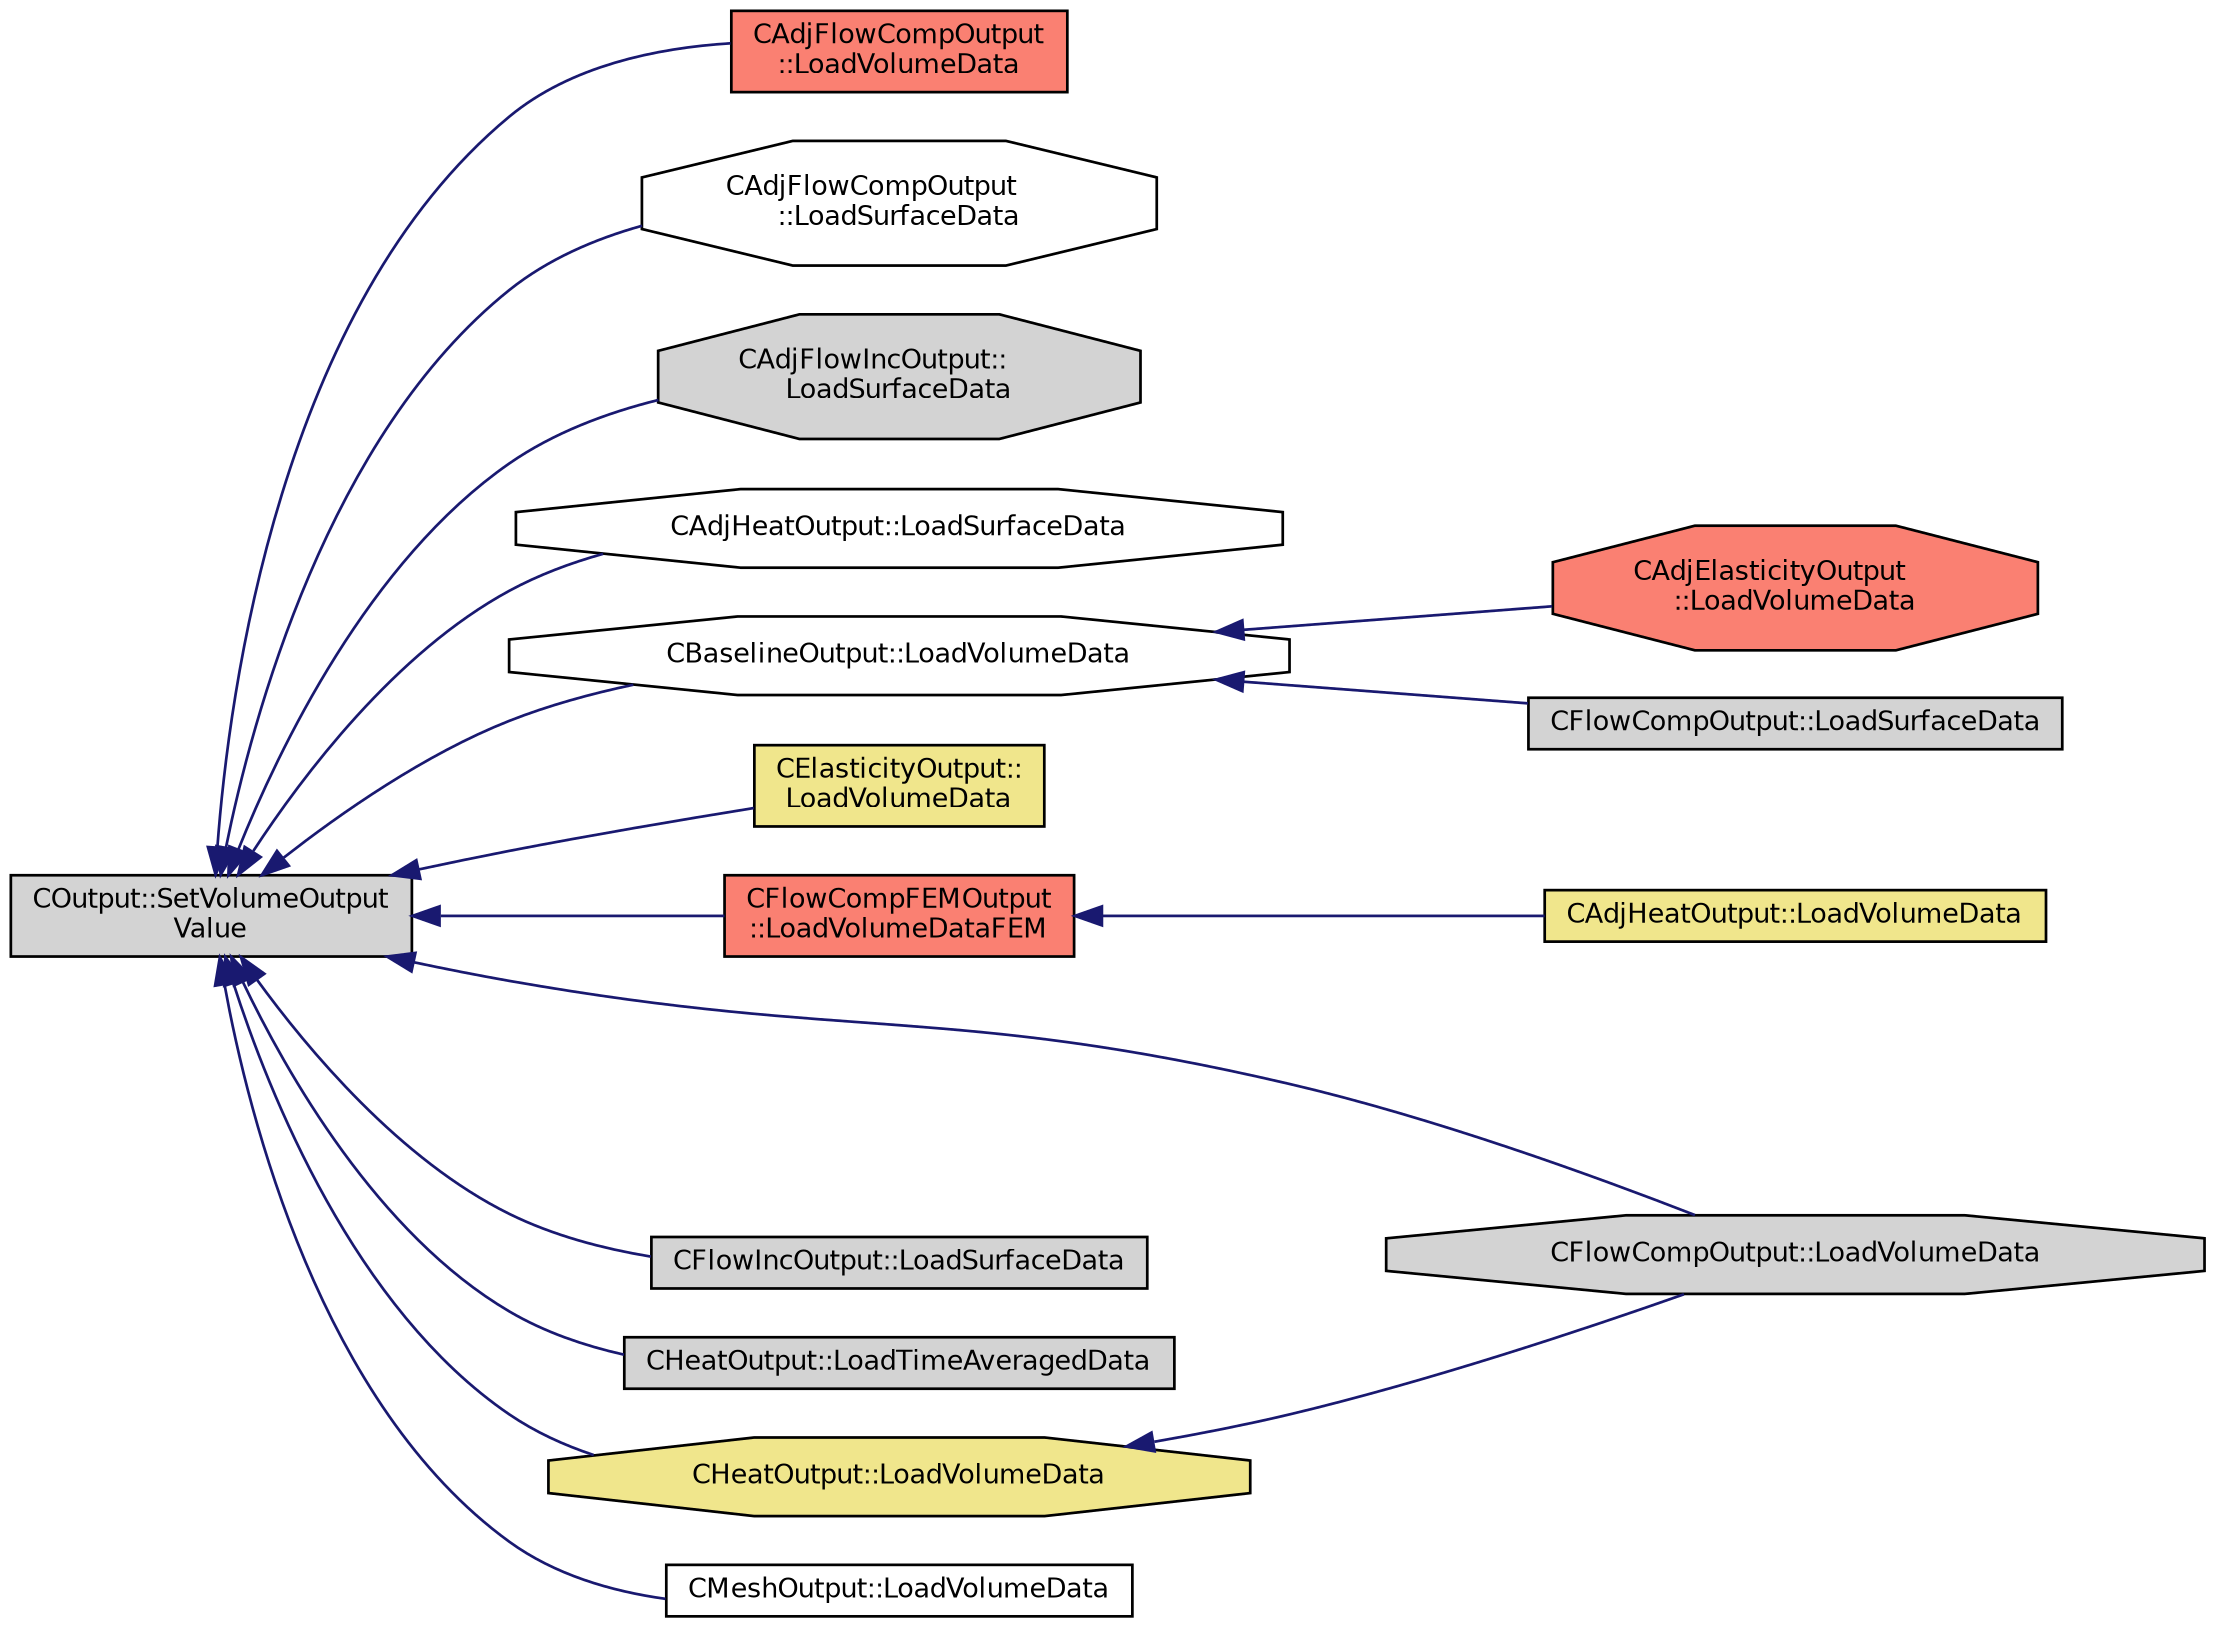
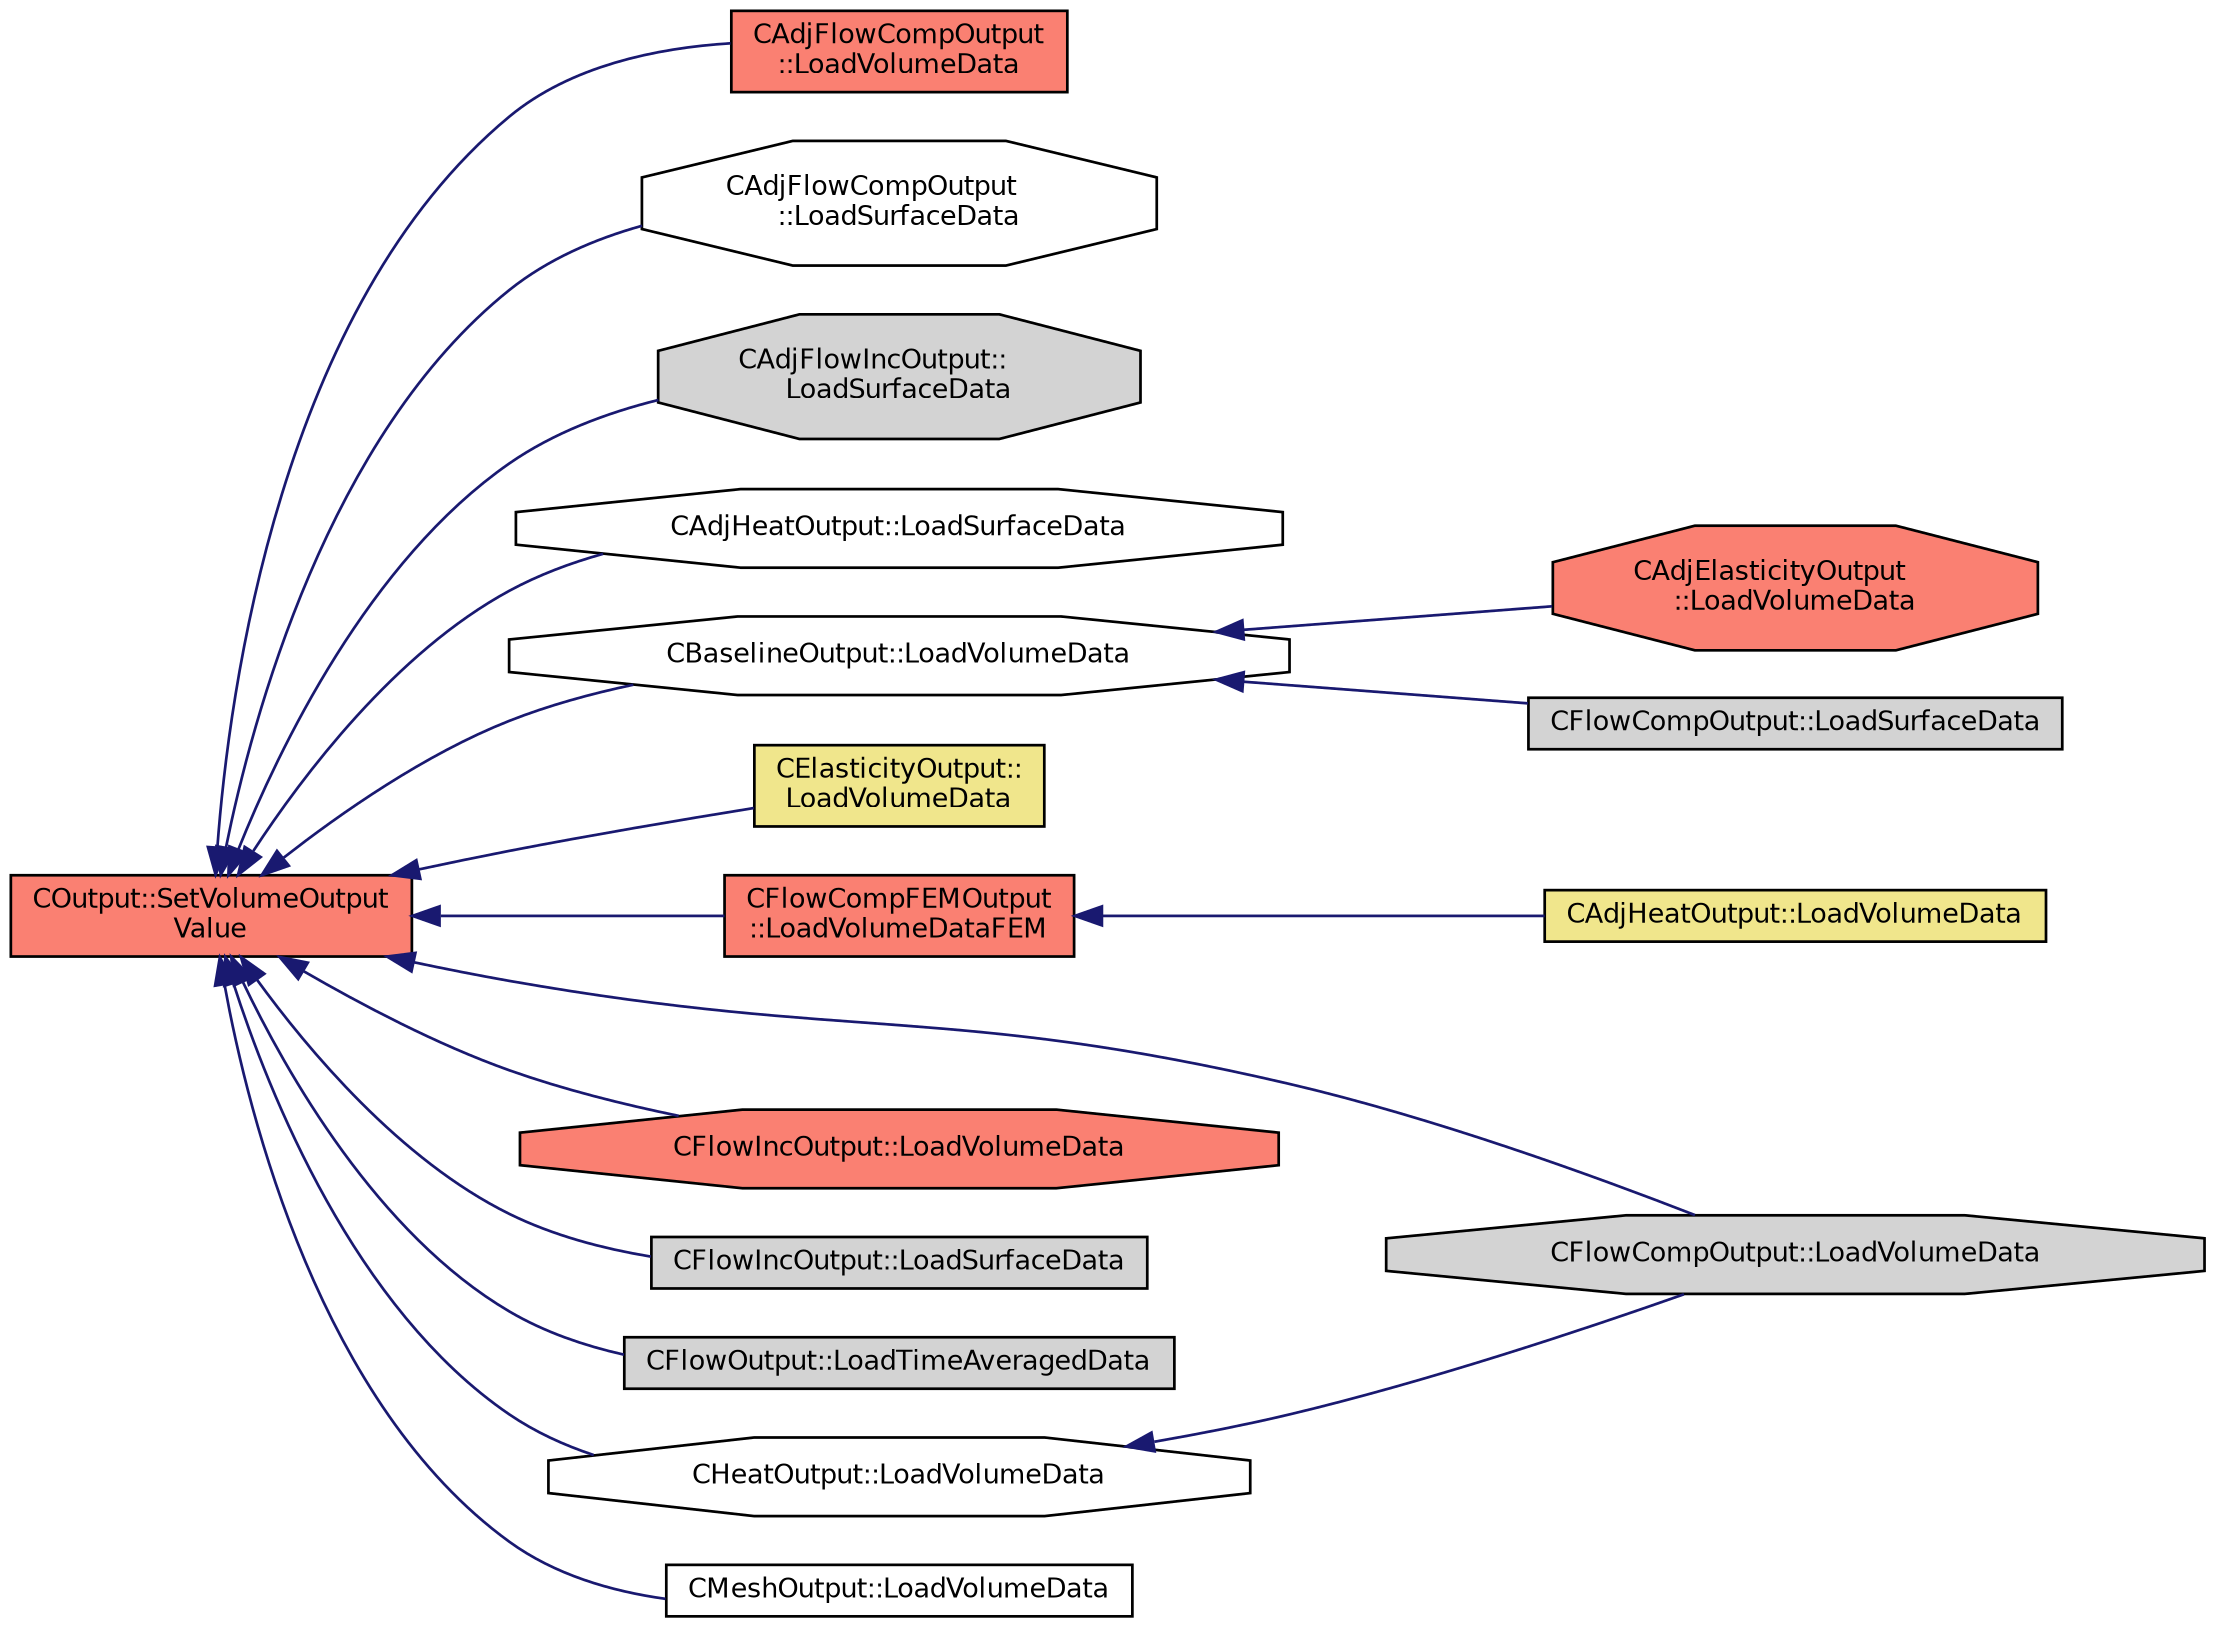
node "COutput::SetVolumeOutput Value": fillcolor lightgrey -> salmon
node "CFlowIncOutput::LoadVolumeData": added
node "CHeatOutput::LoadTimeAveragedData": label "CHeatOutput::LoadTimeAveragedData" -> "CFlowOutput::LoadTimeAveragedData"
node "CHeatOutput::LoadVolumeData": fillcolor khaki -> white
